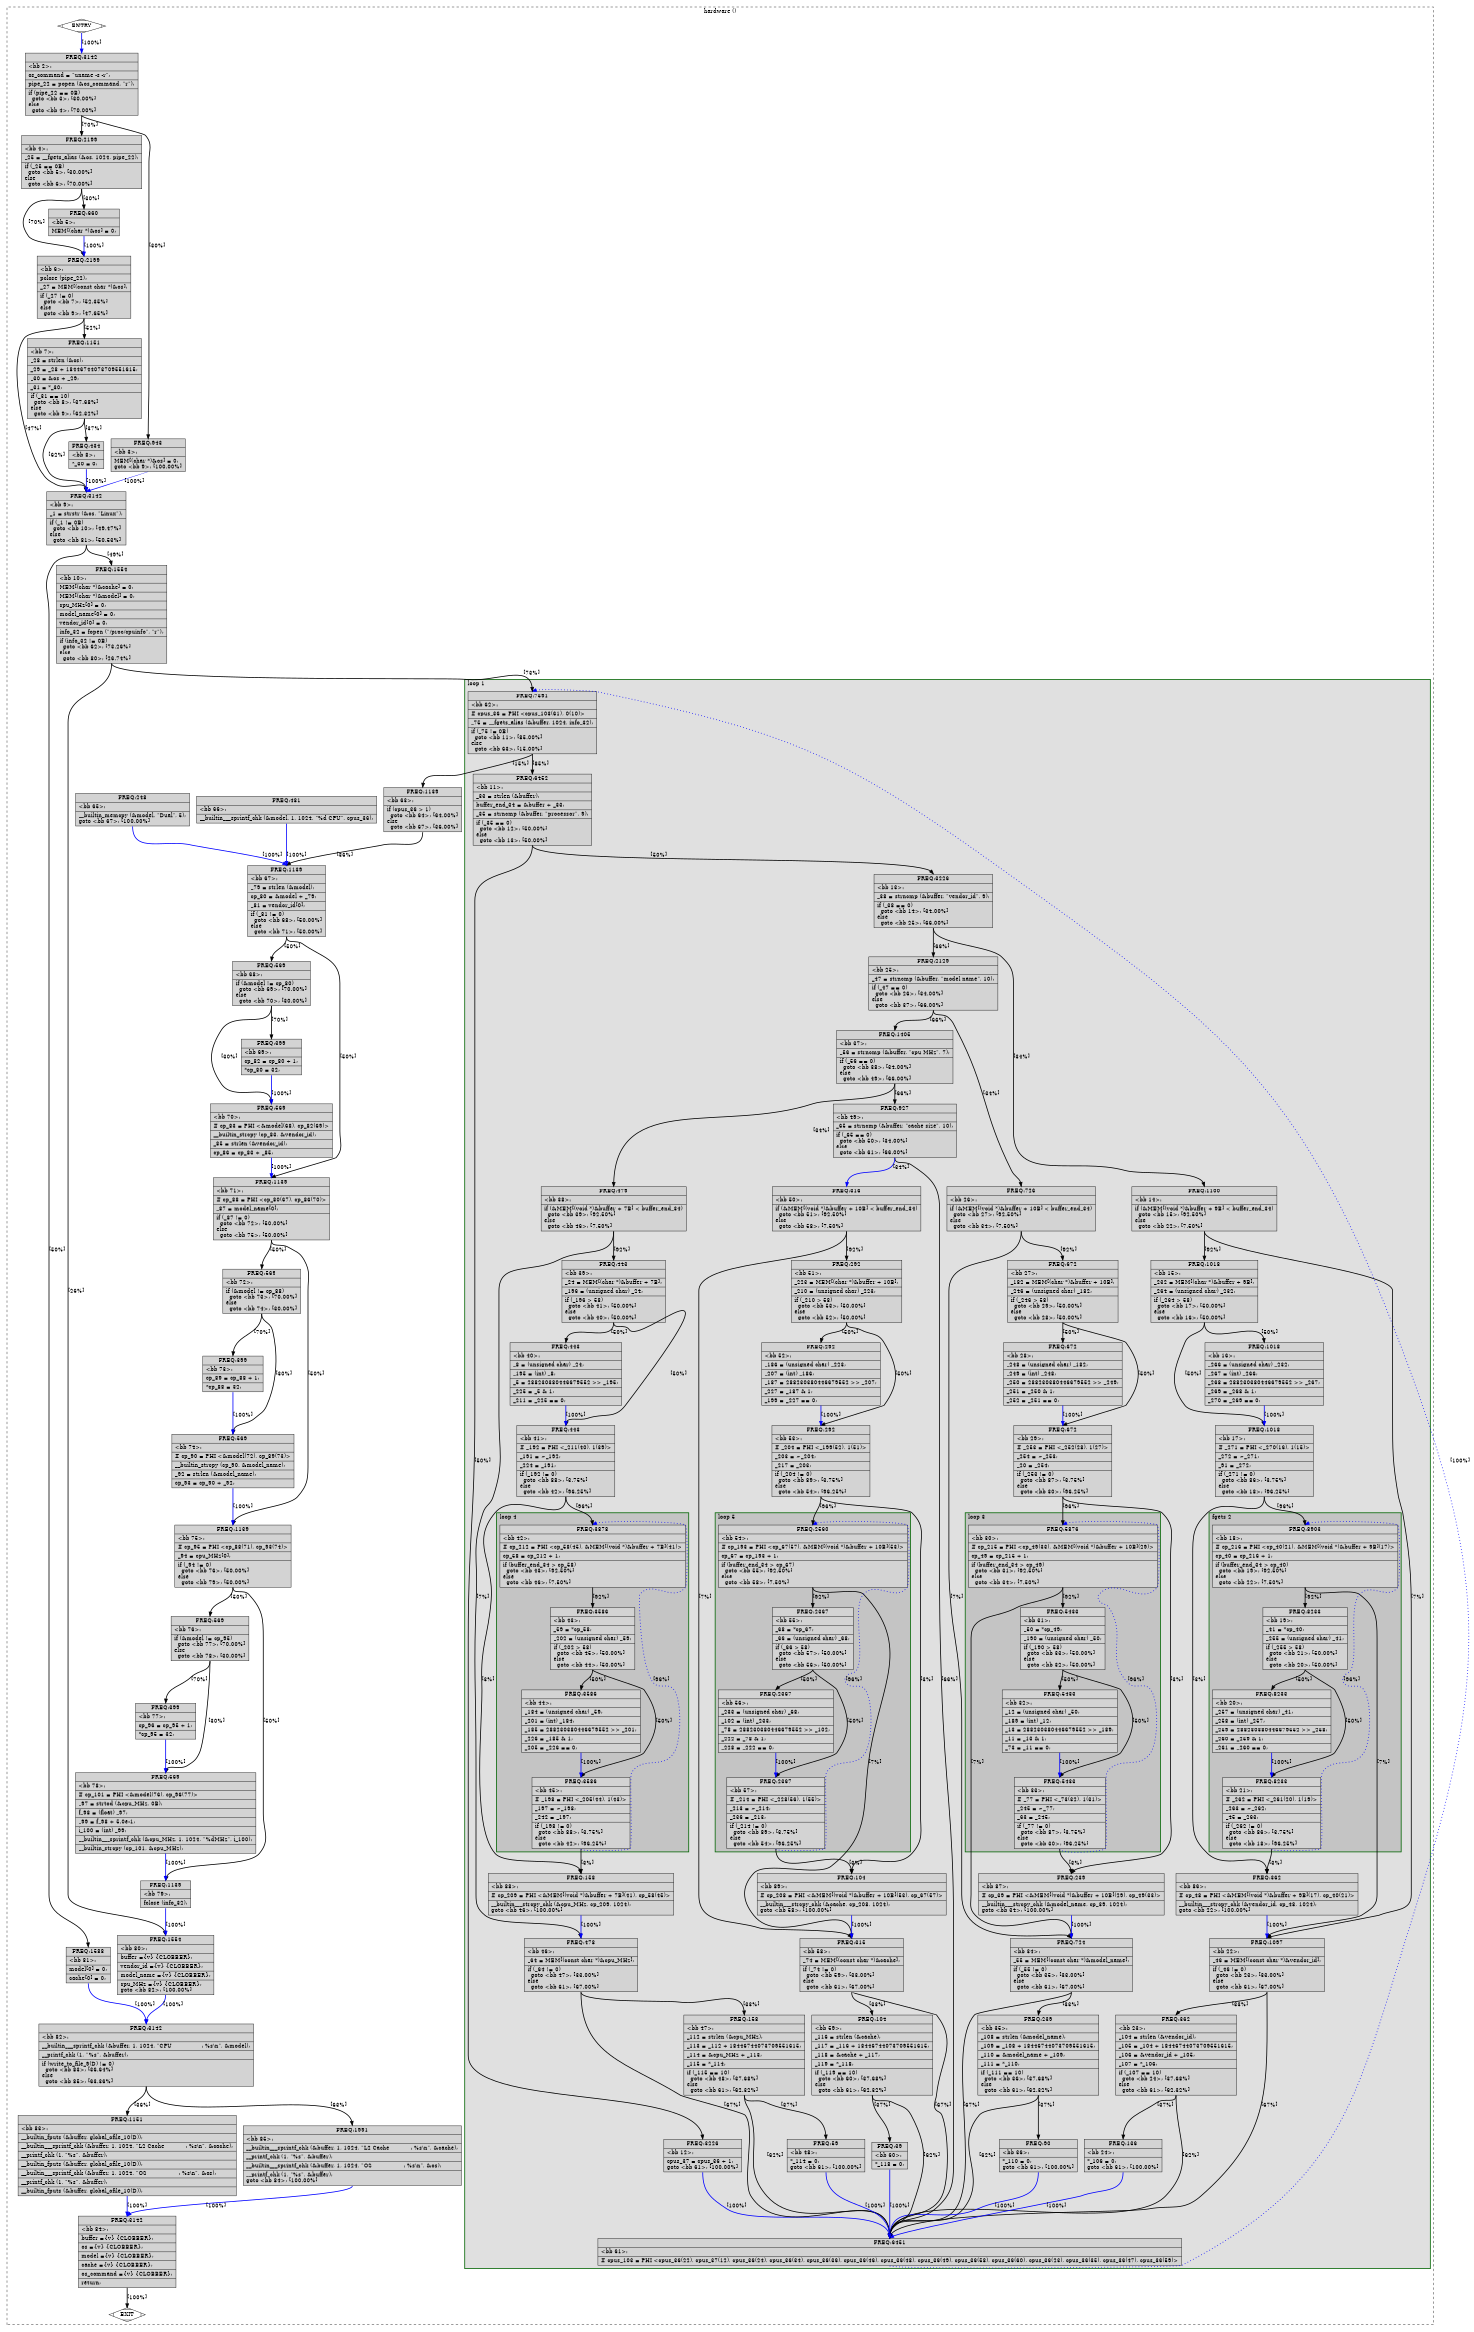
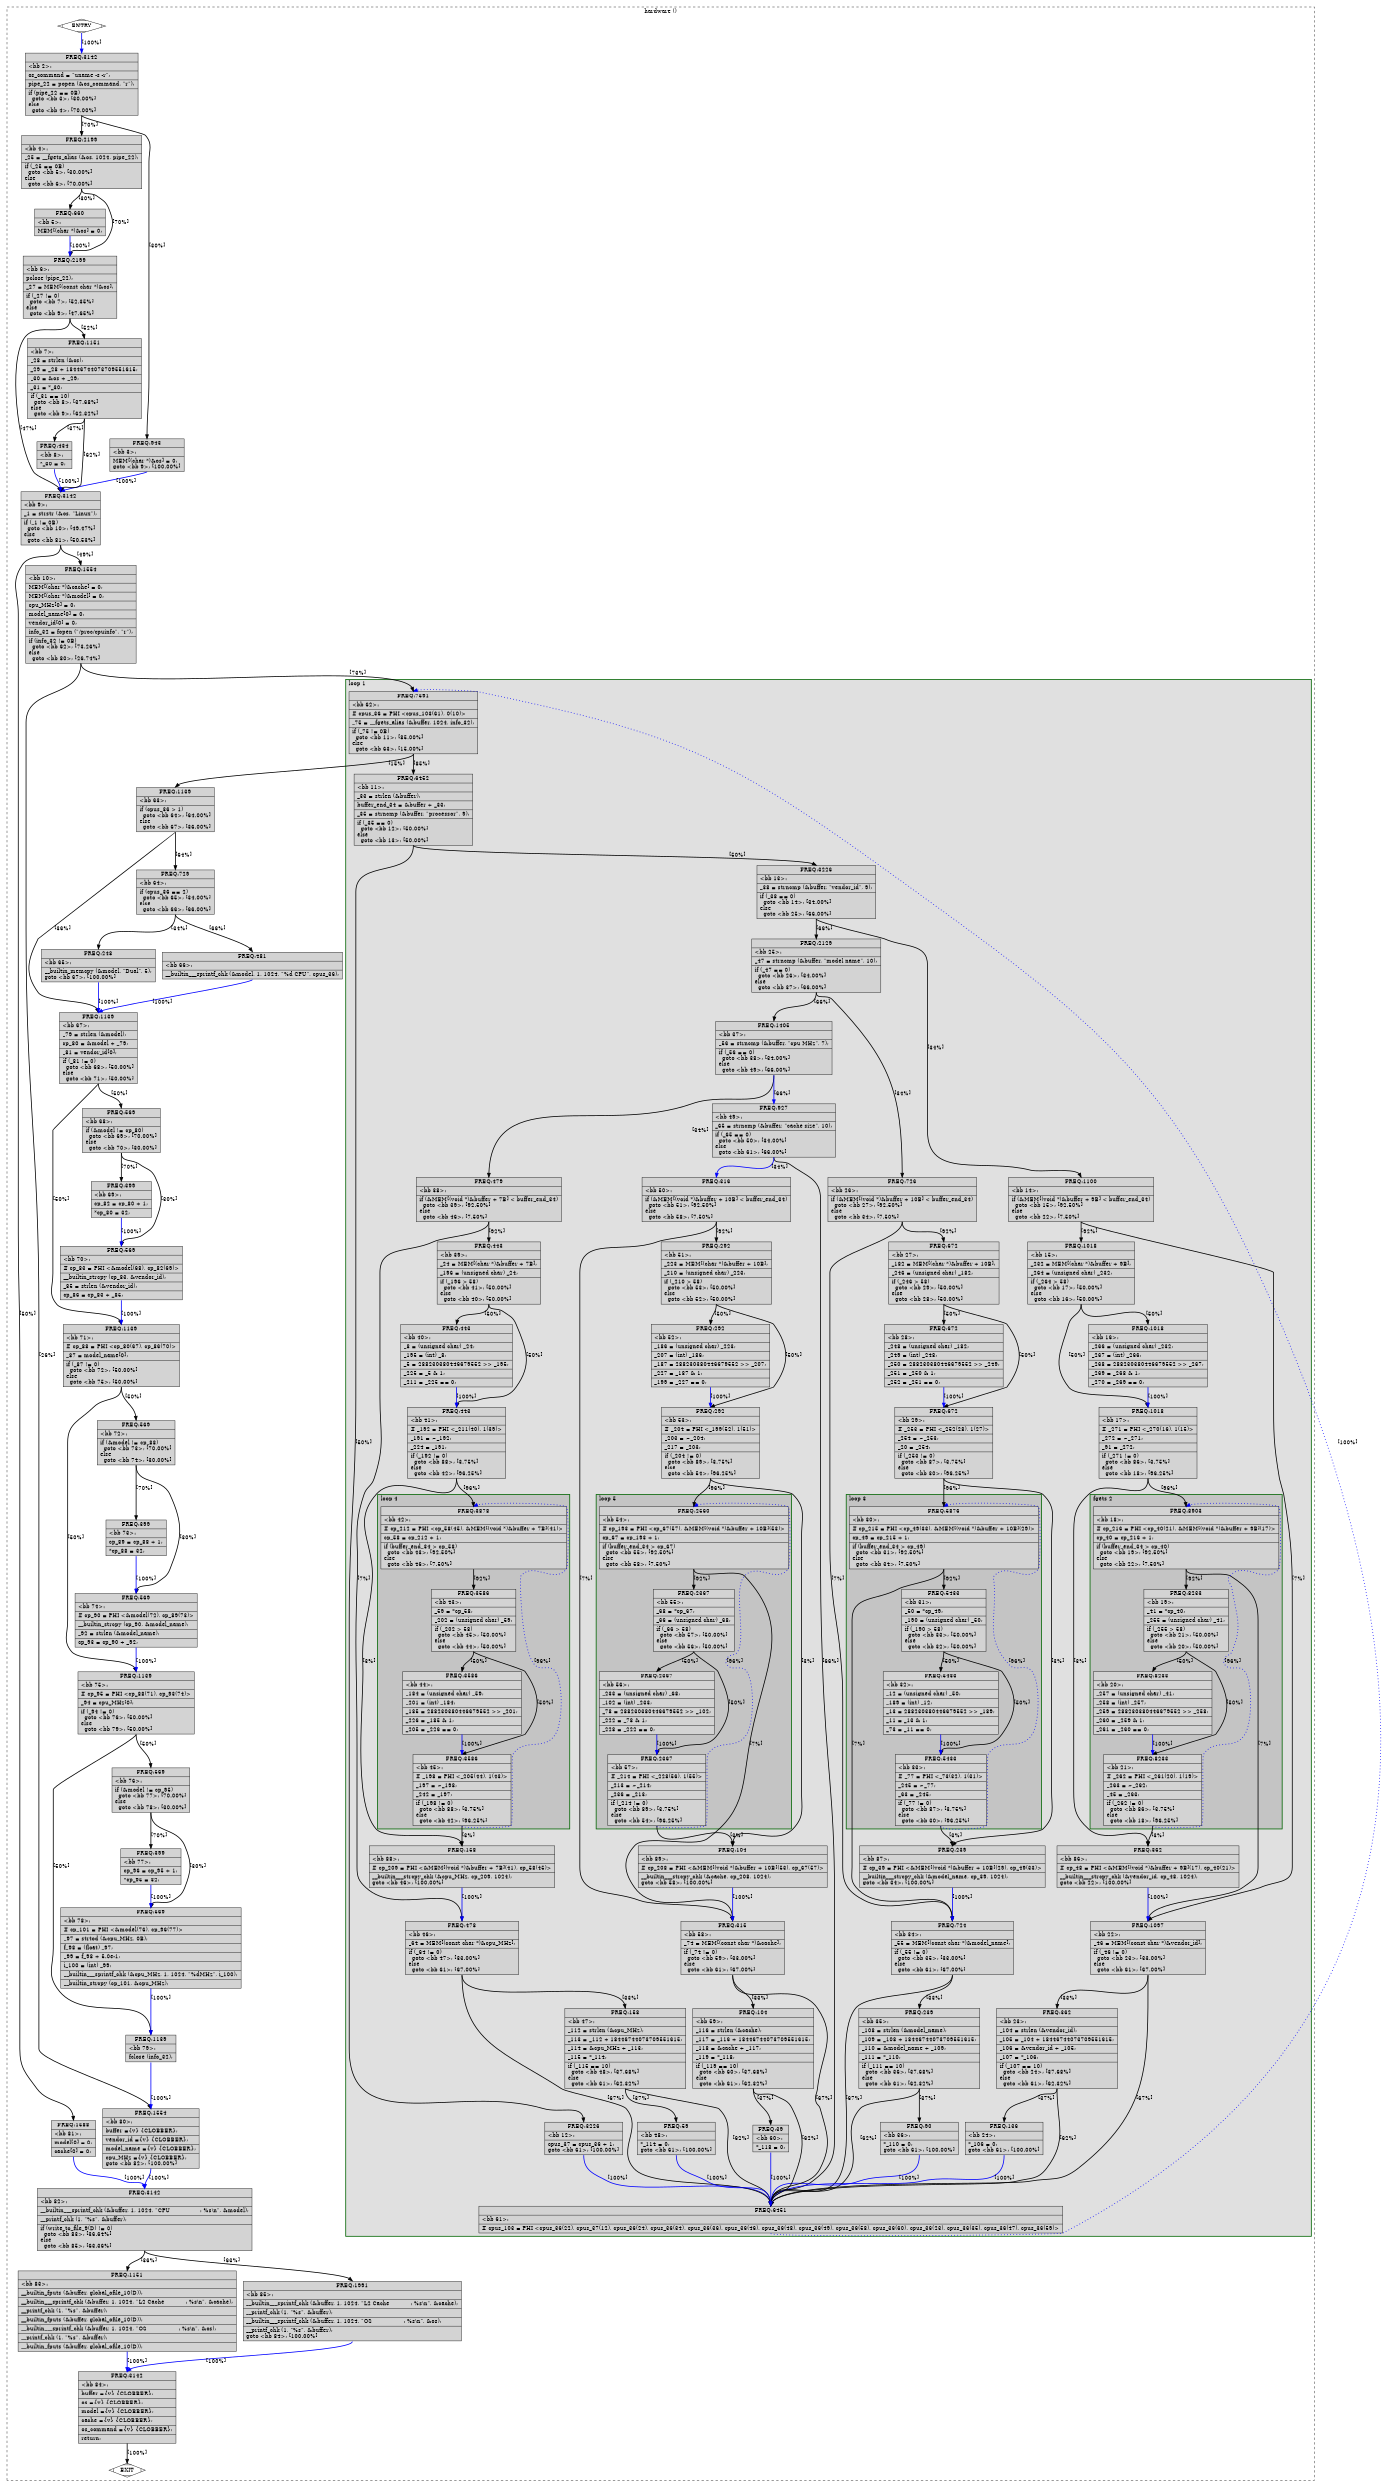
node "FREQ:729": added
edge "FREQ:1405" -> "FREQ:927": color black -> blue
